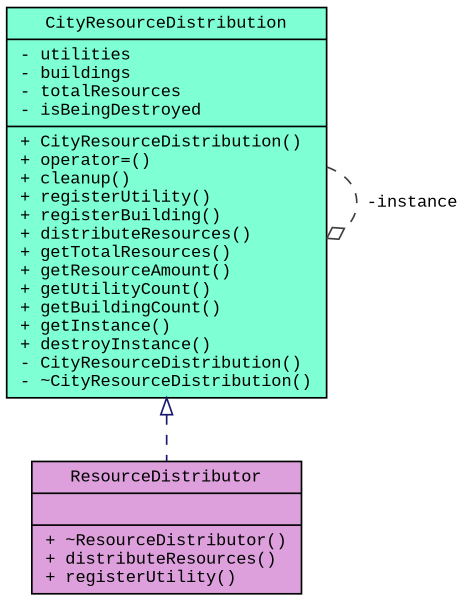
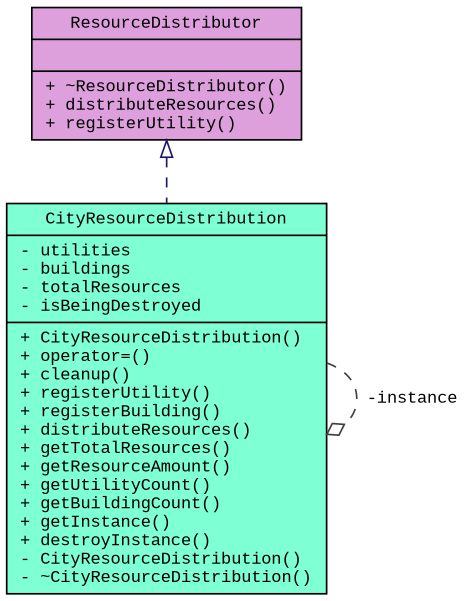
edge "ResourceDistributor" -> "CityResourceDistribution": reversed
